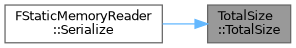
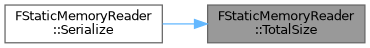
node "TotalSize ::TotalSize": label "TotalSize ::TotalSize" -> "FStaticMemoryReader ::TotalSize"
